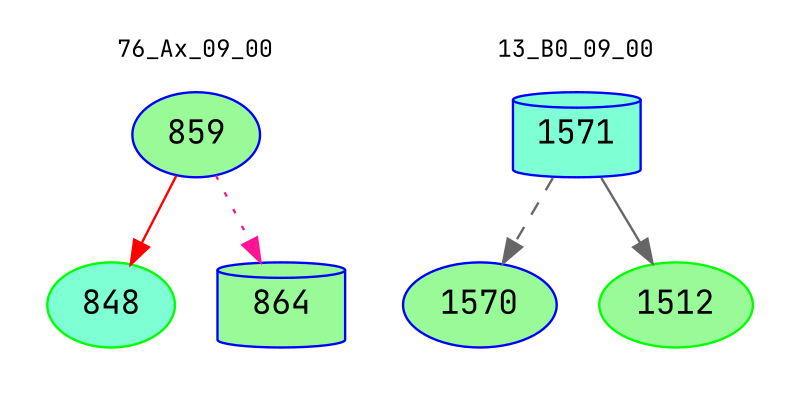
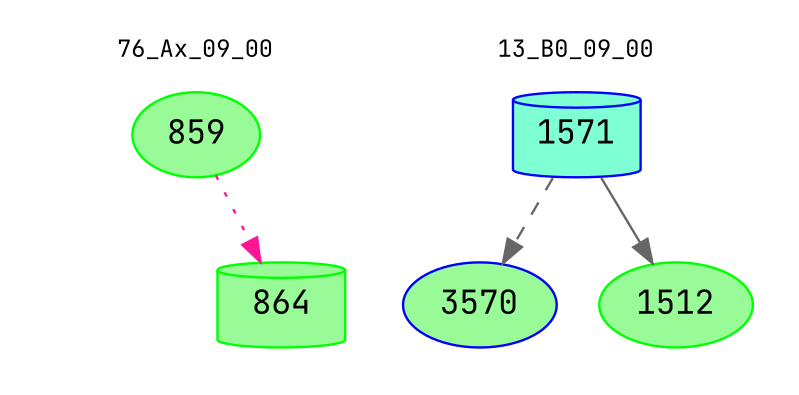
node "859": color blue -> green
node "848": removed
node "864": color blue -> green
node "1570": label "1570" -> "3570"
